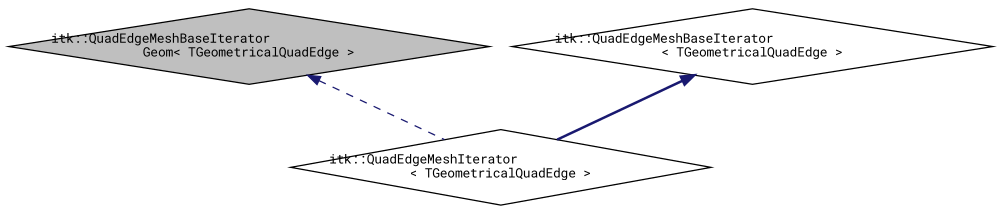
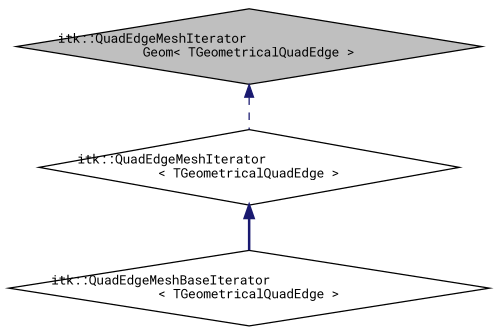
node "itk::QuadEdgeMeshBaseIterator Geom< TGeometricalQuadEdge >": label "itk::QuadEdgeMeshBaseIterator Geom< TGeometricalQuadEdge >" -> "itk::QuadEdgeMeshIterator Geom< TGeometricalQuadEdge >"
edge "itk::QuadEdgeMeshIterator < TGeometricalQuadEdge >" -> "itk::QuadEdgeMeshBaseIterator < TGeometricalQuadEdge >": reversed
